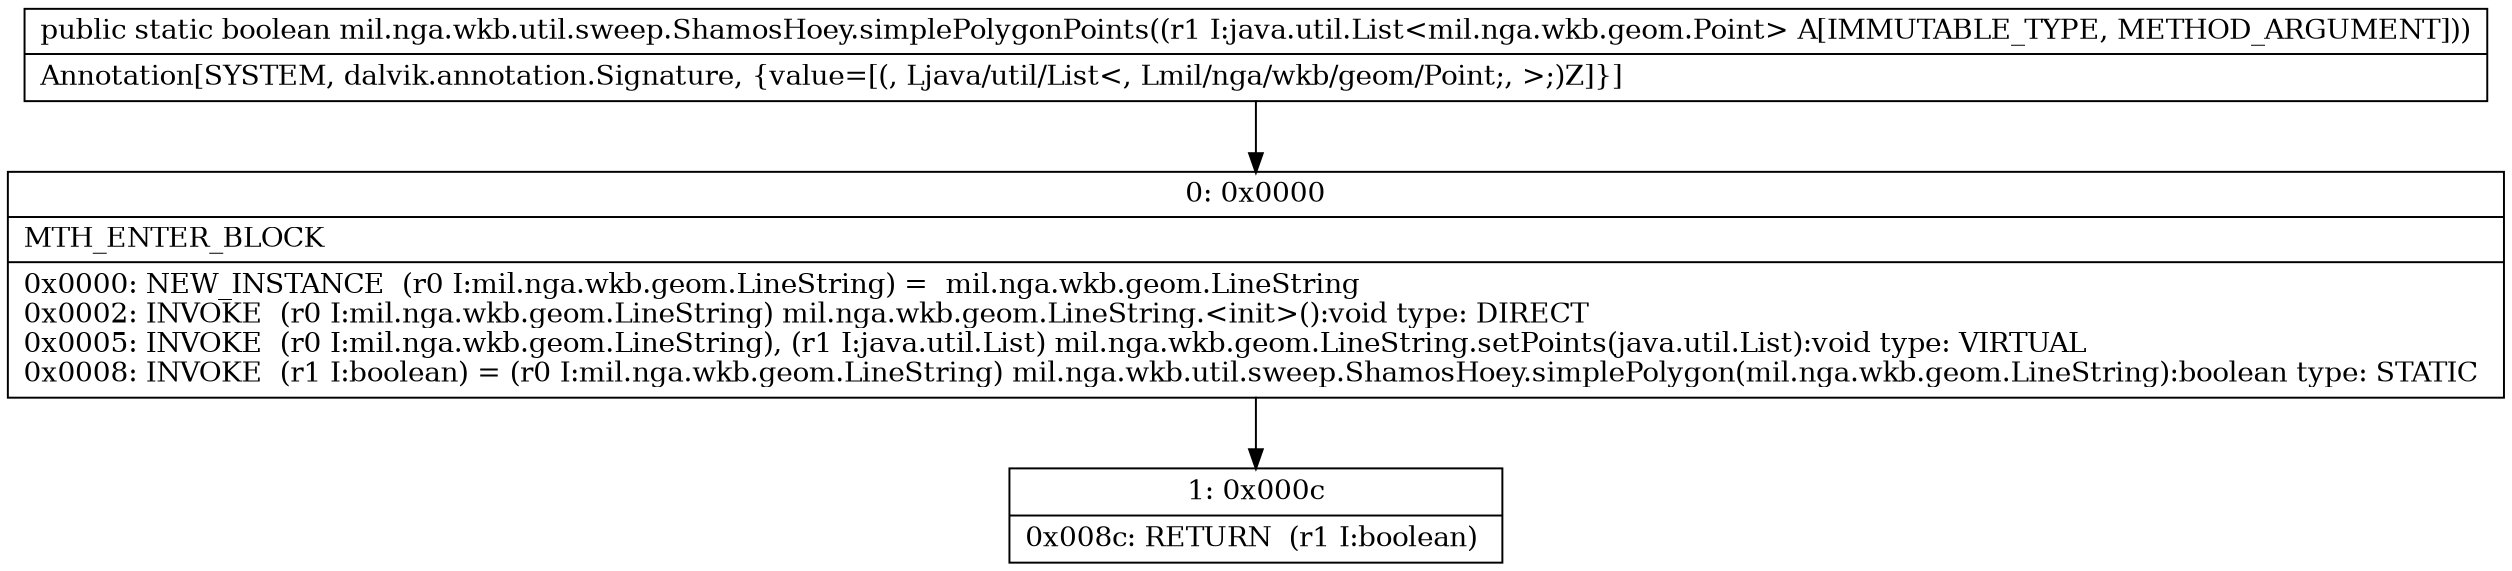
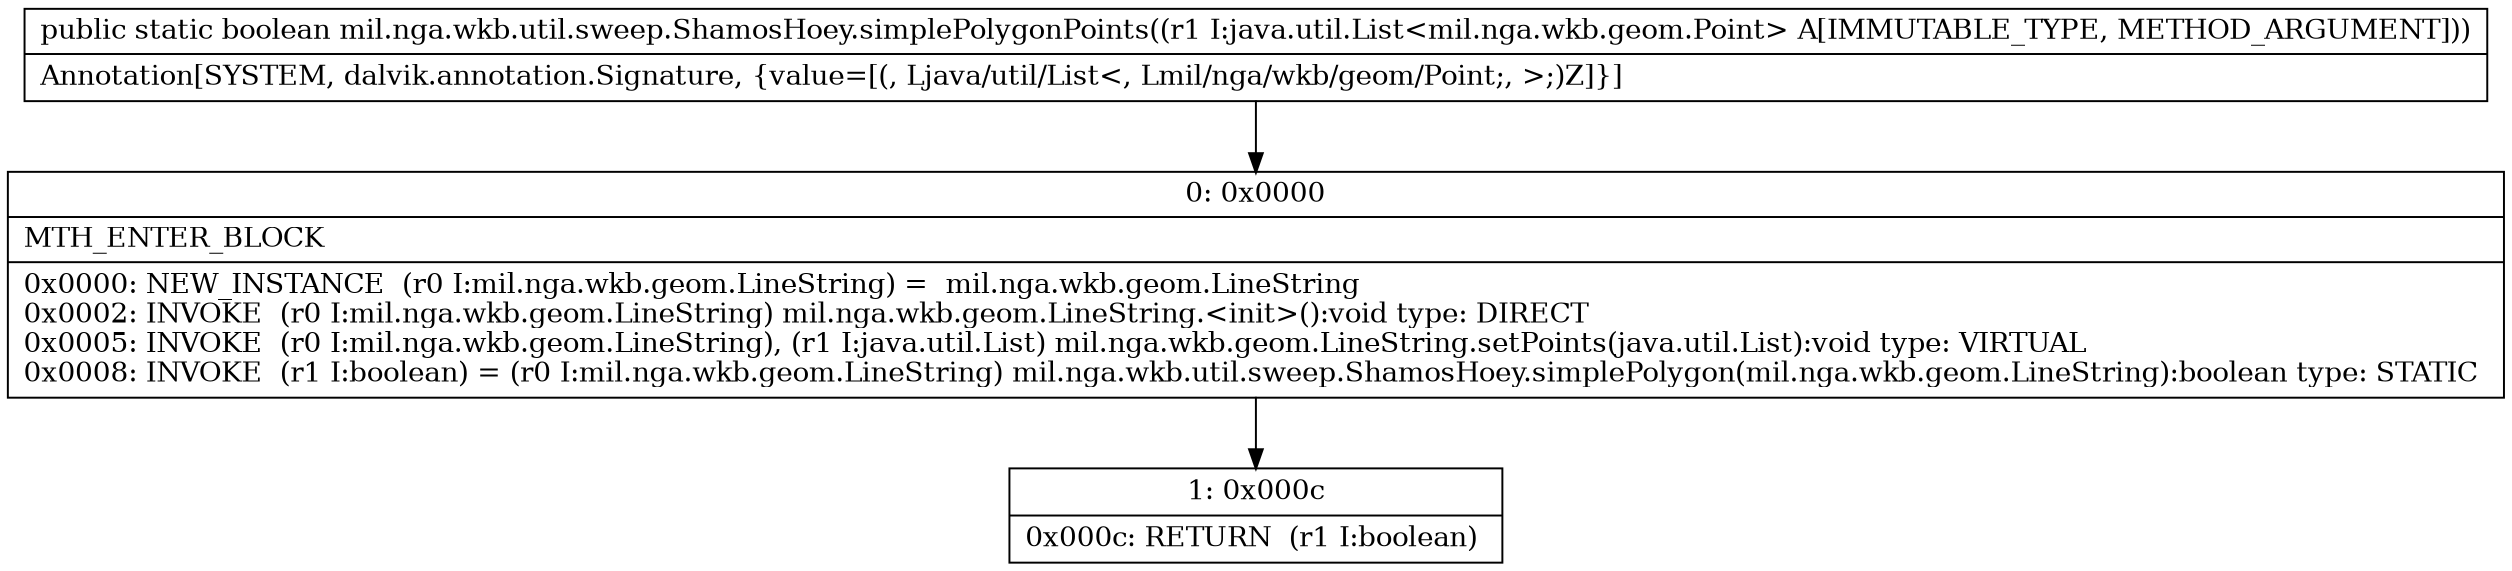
node "1: 0x000c": text "0x008c: RETURN  (r1 I:boolean)" -> "0x000c: RETURN  (r1 I:boolean)"
